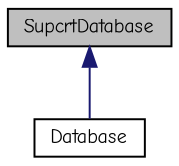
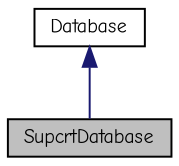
edge "Database" -> "SupcrtDatabase": reversed
